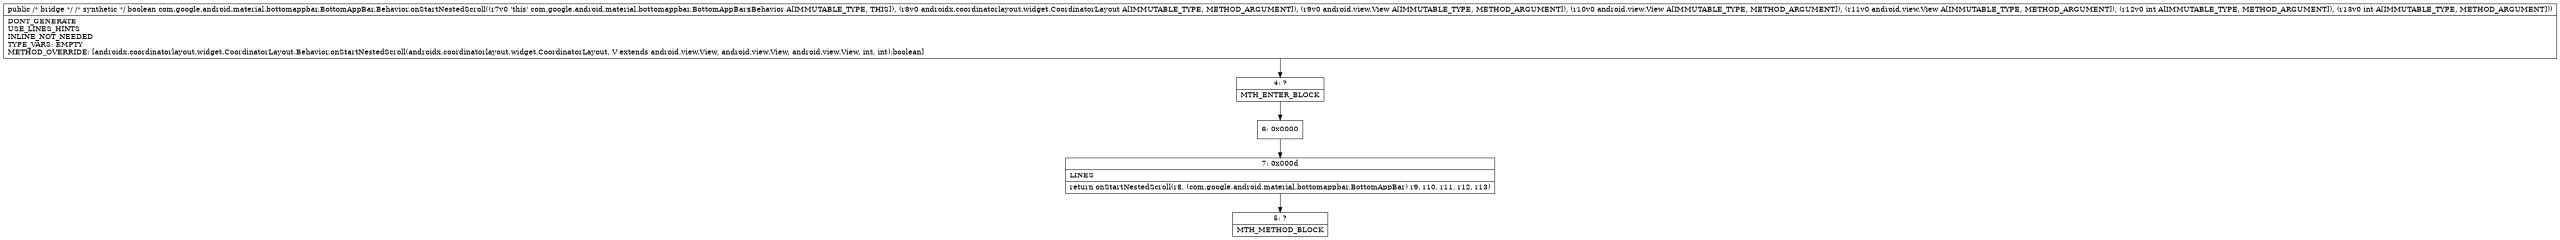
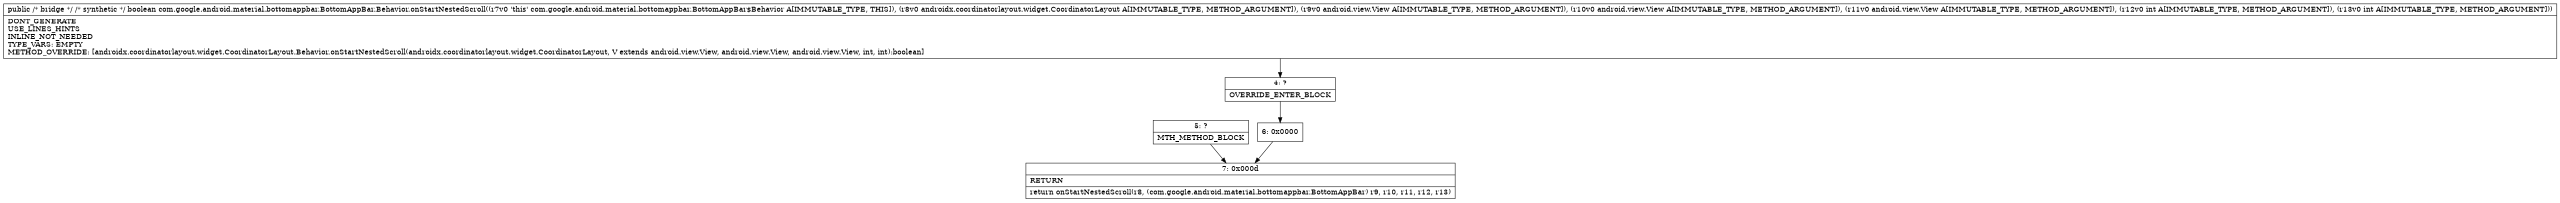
node "4: ?": text "MTH_ENTER_BLOCK" -> "OVERRIDE_ENTER_BLOCK"
node "7: 0x000d": text "LINES" -> "RETURN"
edge "7: 0x000d" -> "5: ?": reversed
